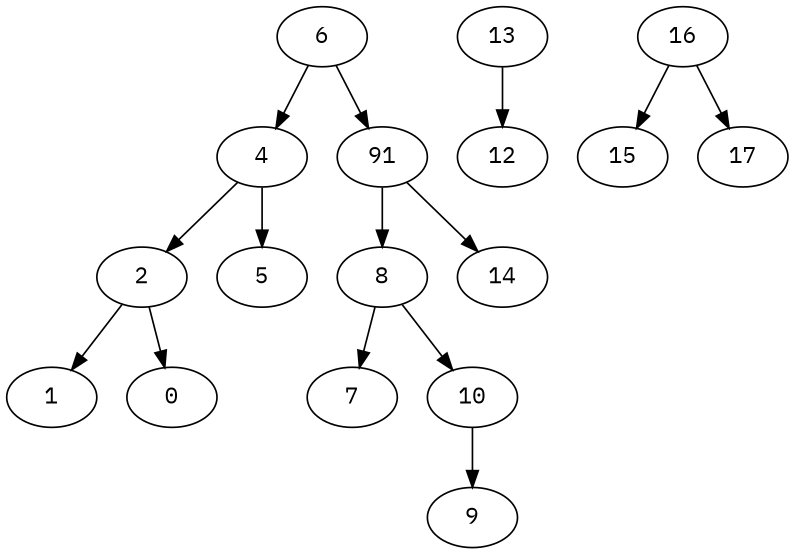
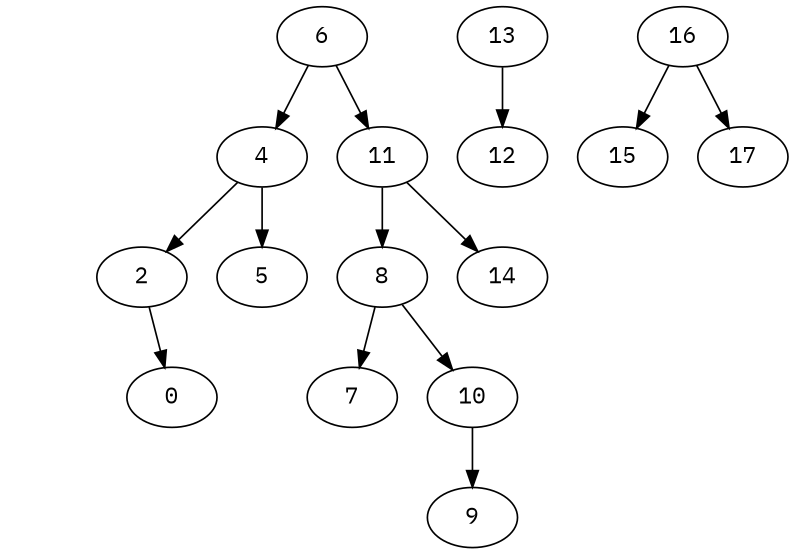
node "91": label "91" -> "11"
node "1": removed
